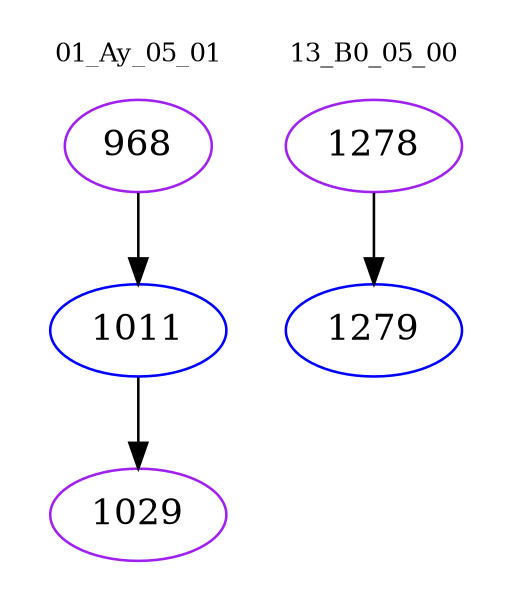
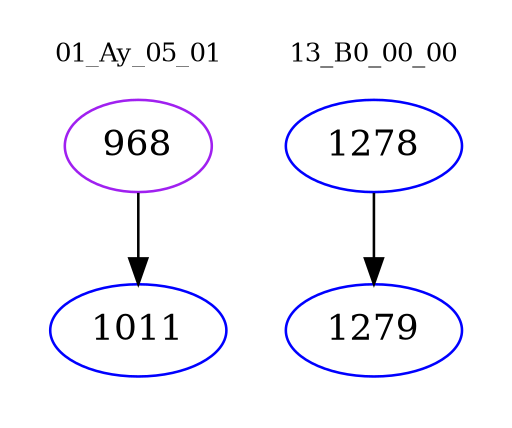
cluster "13_B0_05_00": label "13_B0_05_00" -> "13_B0_00_00"
node "1278": color purple -> blue
node "1029": removed
